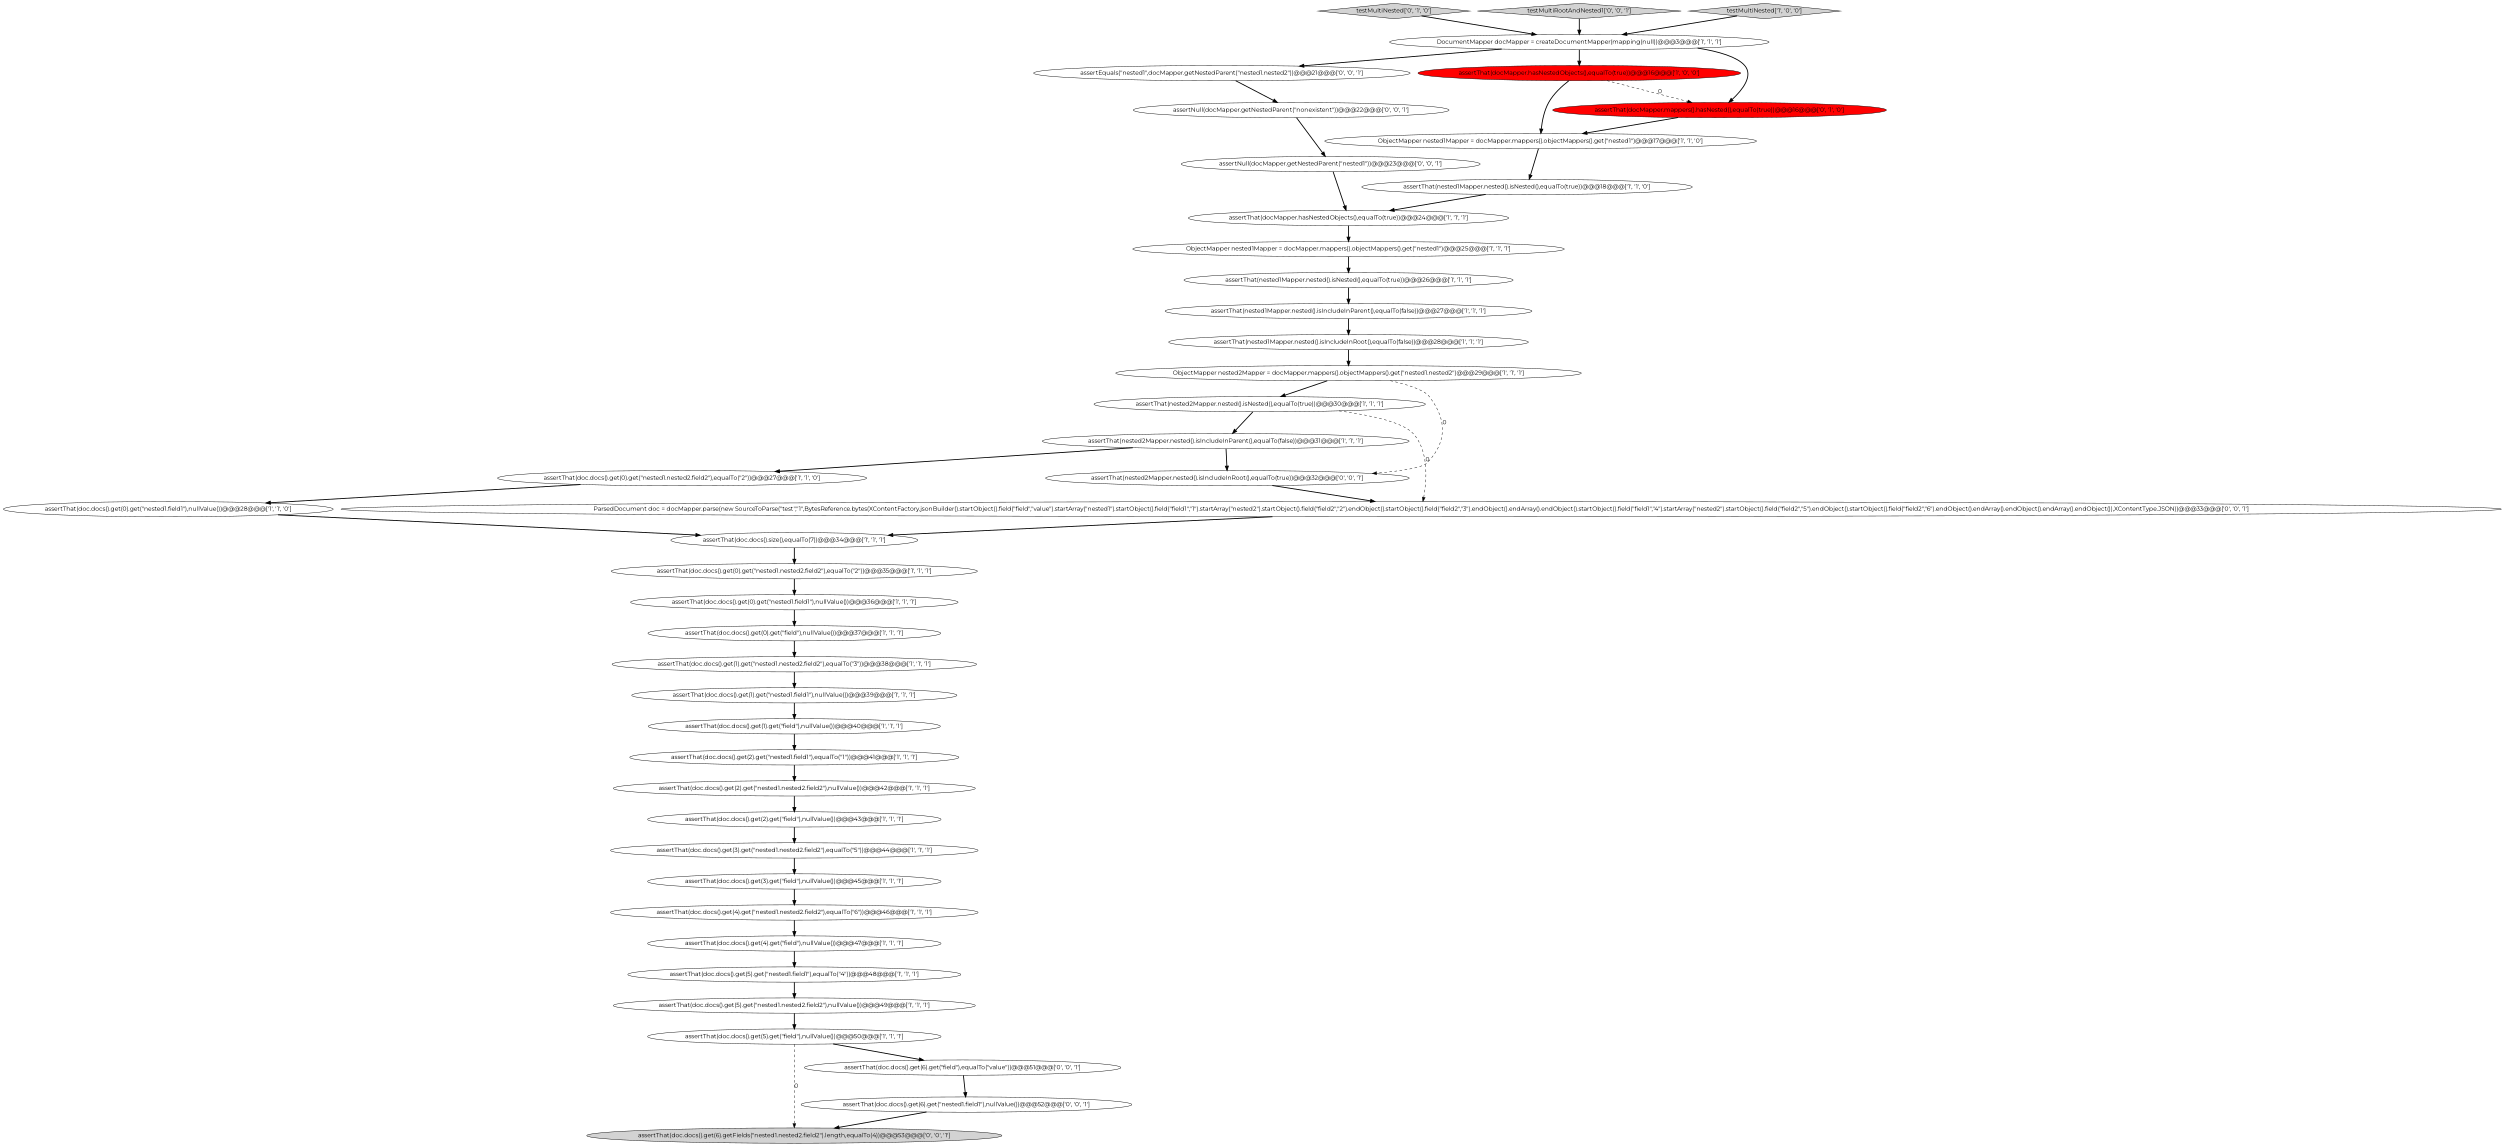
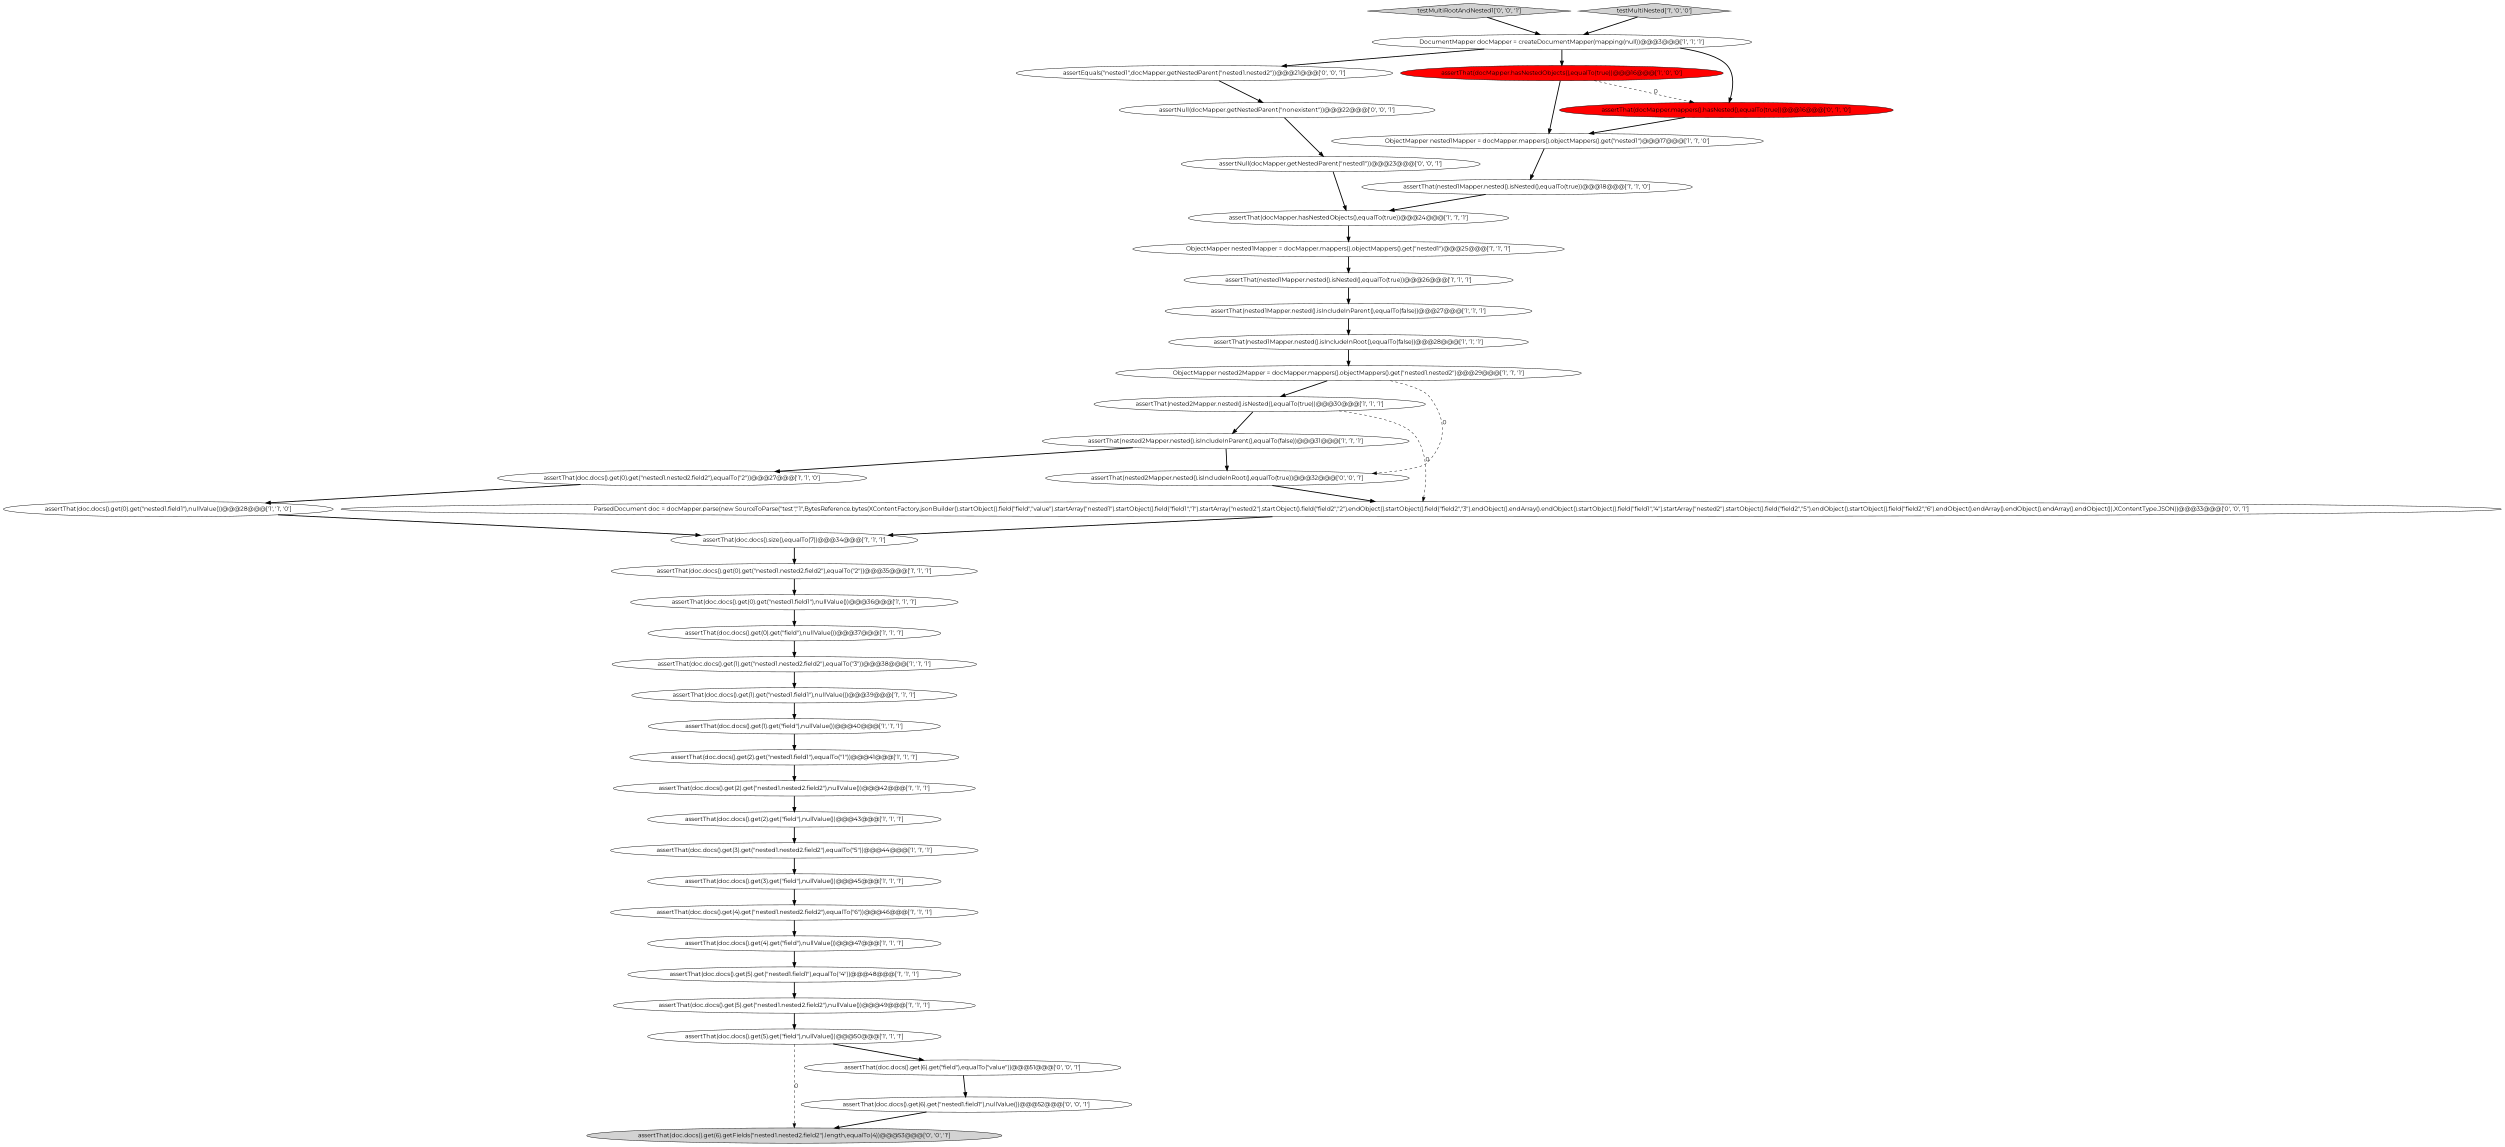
node "testMultiNested['0', '1', '0']": removed
